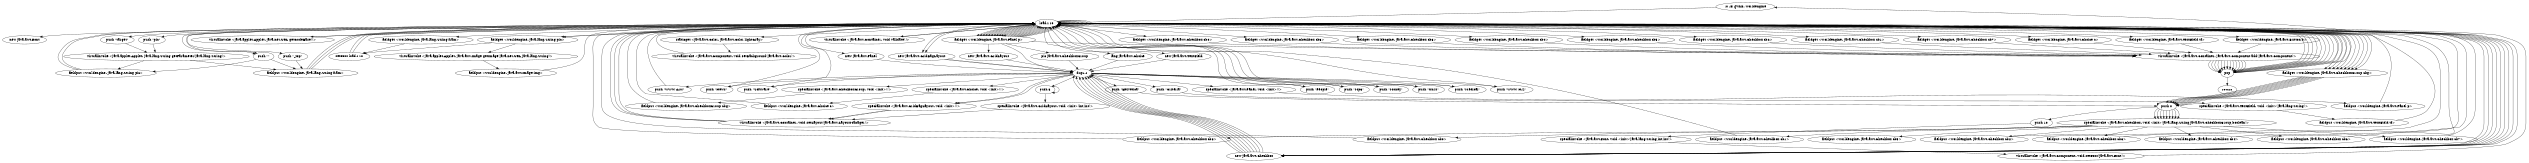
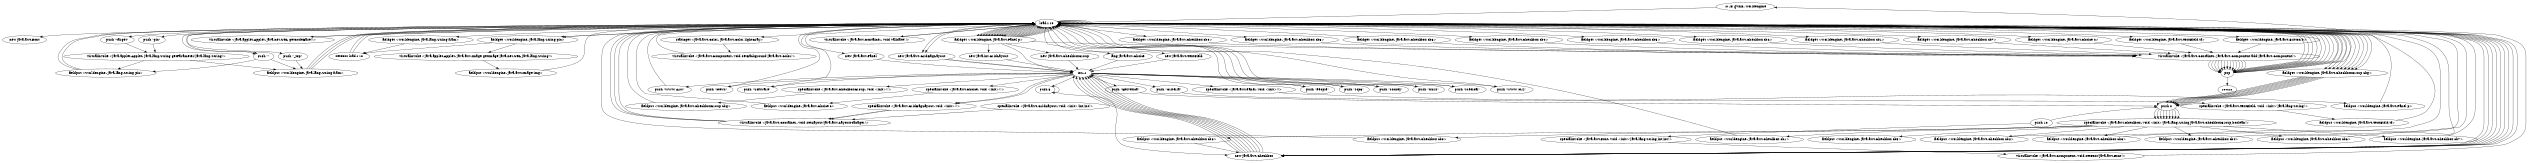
node "new java.awt.GridLayout": label "new java.awt.GridLayout" -> "new java.int.GridLayout"
node "pic java.awt.CheckboxGroup": label "pic java.awt.CheckboxGroup" -> "new java.awt.CheckboxGroup"
node "dup1.r": label "dup1.r" -> "int1.r"
edge "push 3" -> "specialinvoke <java.awt.GridLayout: void <init>(int,int)>": now "push 3" -> "new java.awt.Checkbox"
edge "push 0" -> "push 10": reversed
edge "fieldput <worldengine: java.awt.Checkbox cb8>" -> "load.r r0": now "fieldput <worldengine: java.awt.Checkbox cb8>" -> "new java.awt.Checkbox"
